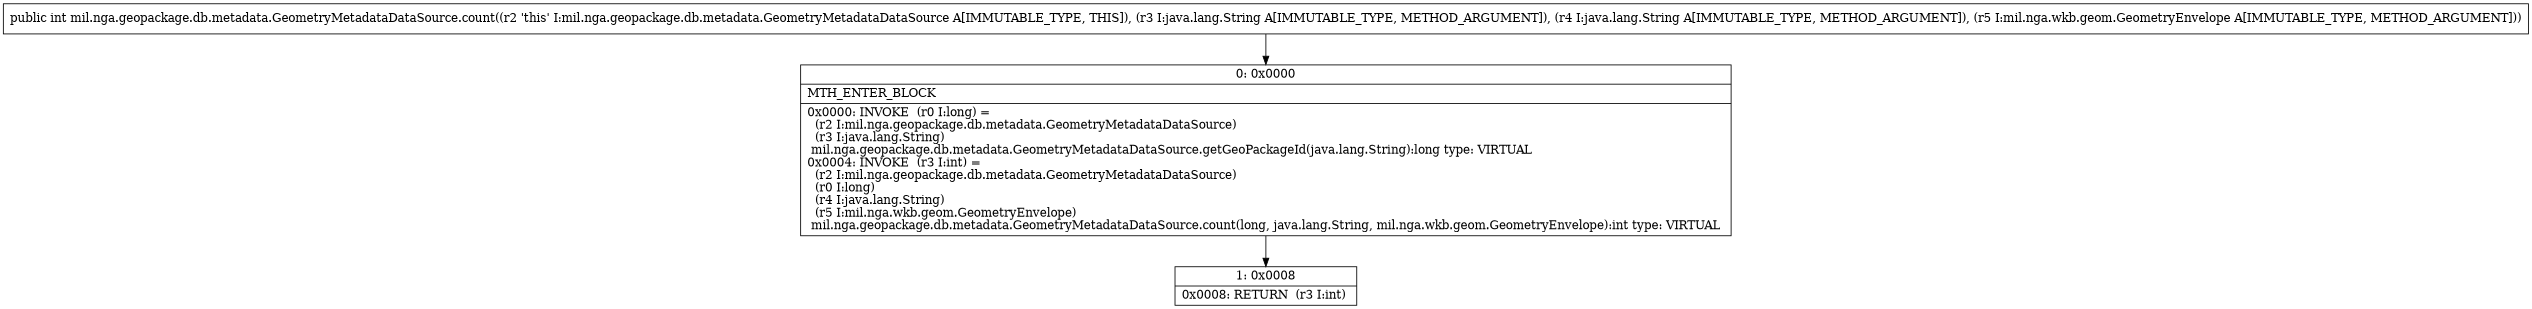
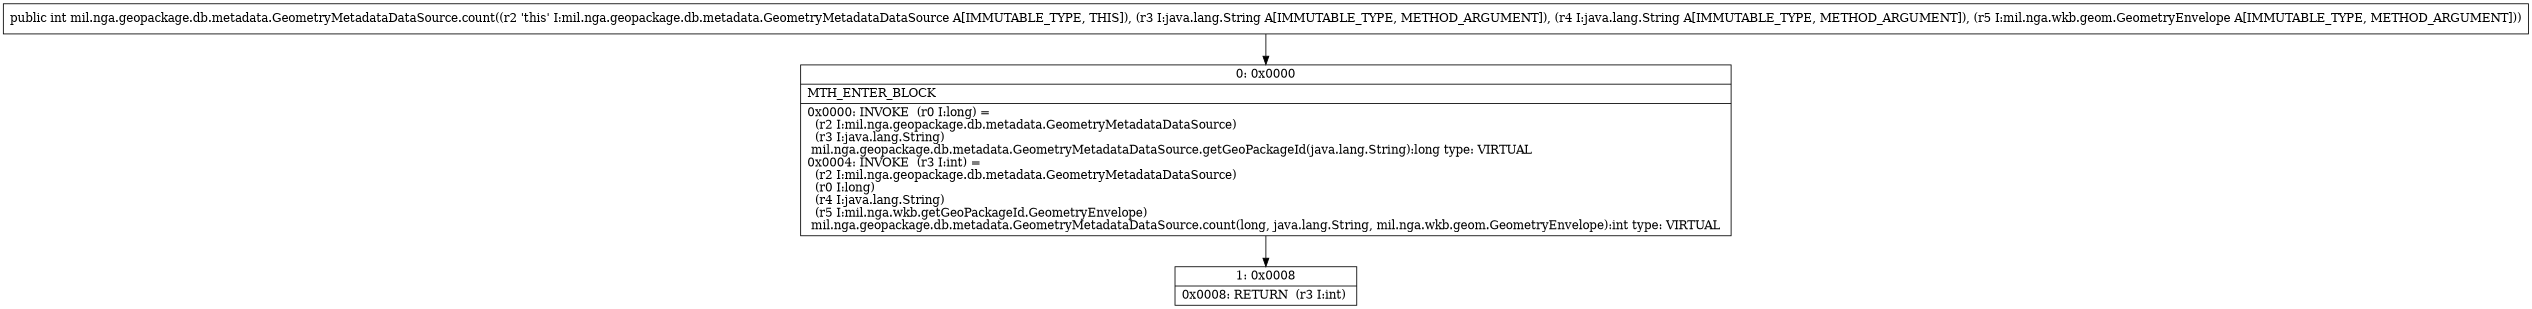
node "0: 0x0000": text "(r5 I:mil.nga.wkb.geom.GeometryEnvelope)" -> "(r5 I:mil.nga.wkb.getGeoPackageId.GeometryEnvelope)"
